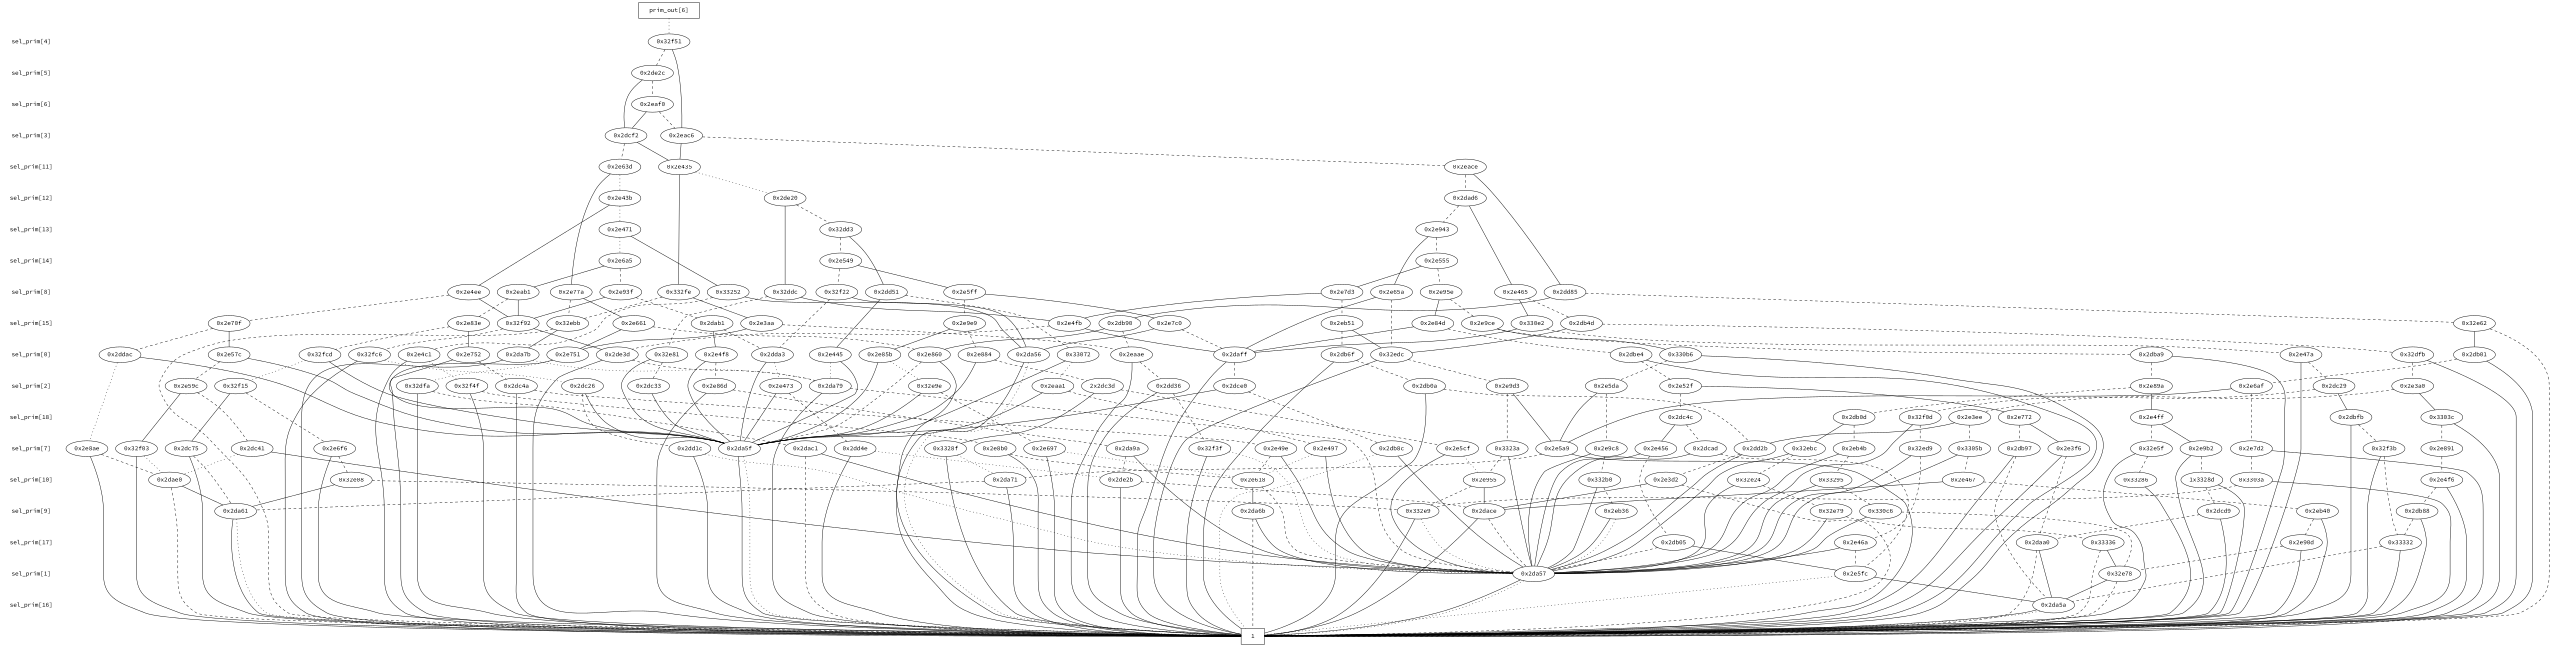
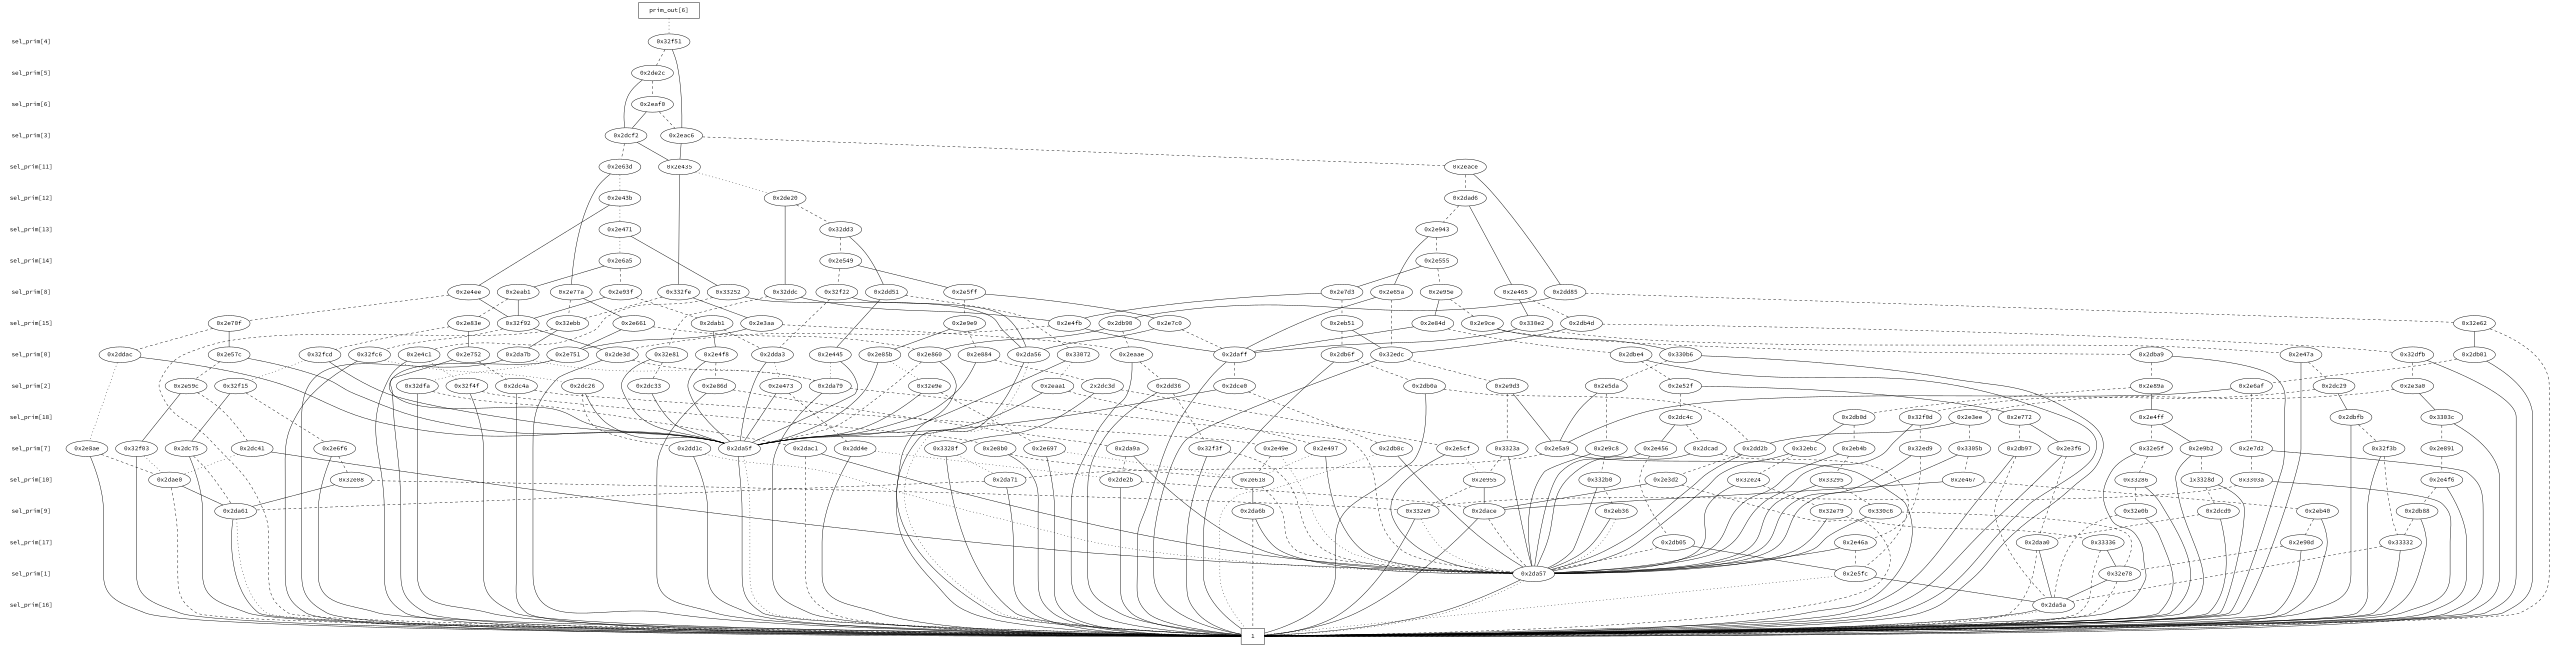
node "0x32e0b": added
edge "0x32f3f" -- "0x2da57": style dotted -> dashed
edge "0x2e49e" -- "0x2da57": style solid -> dotted
